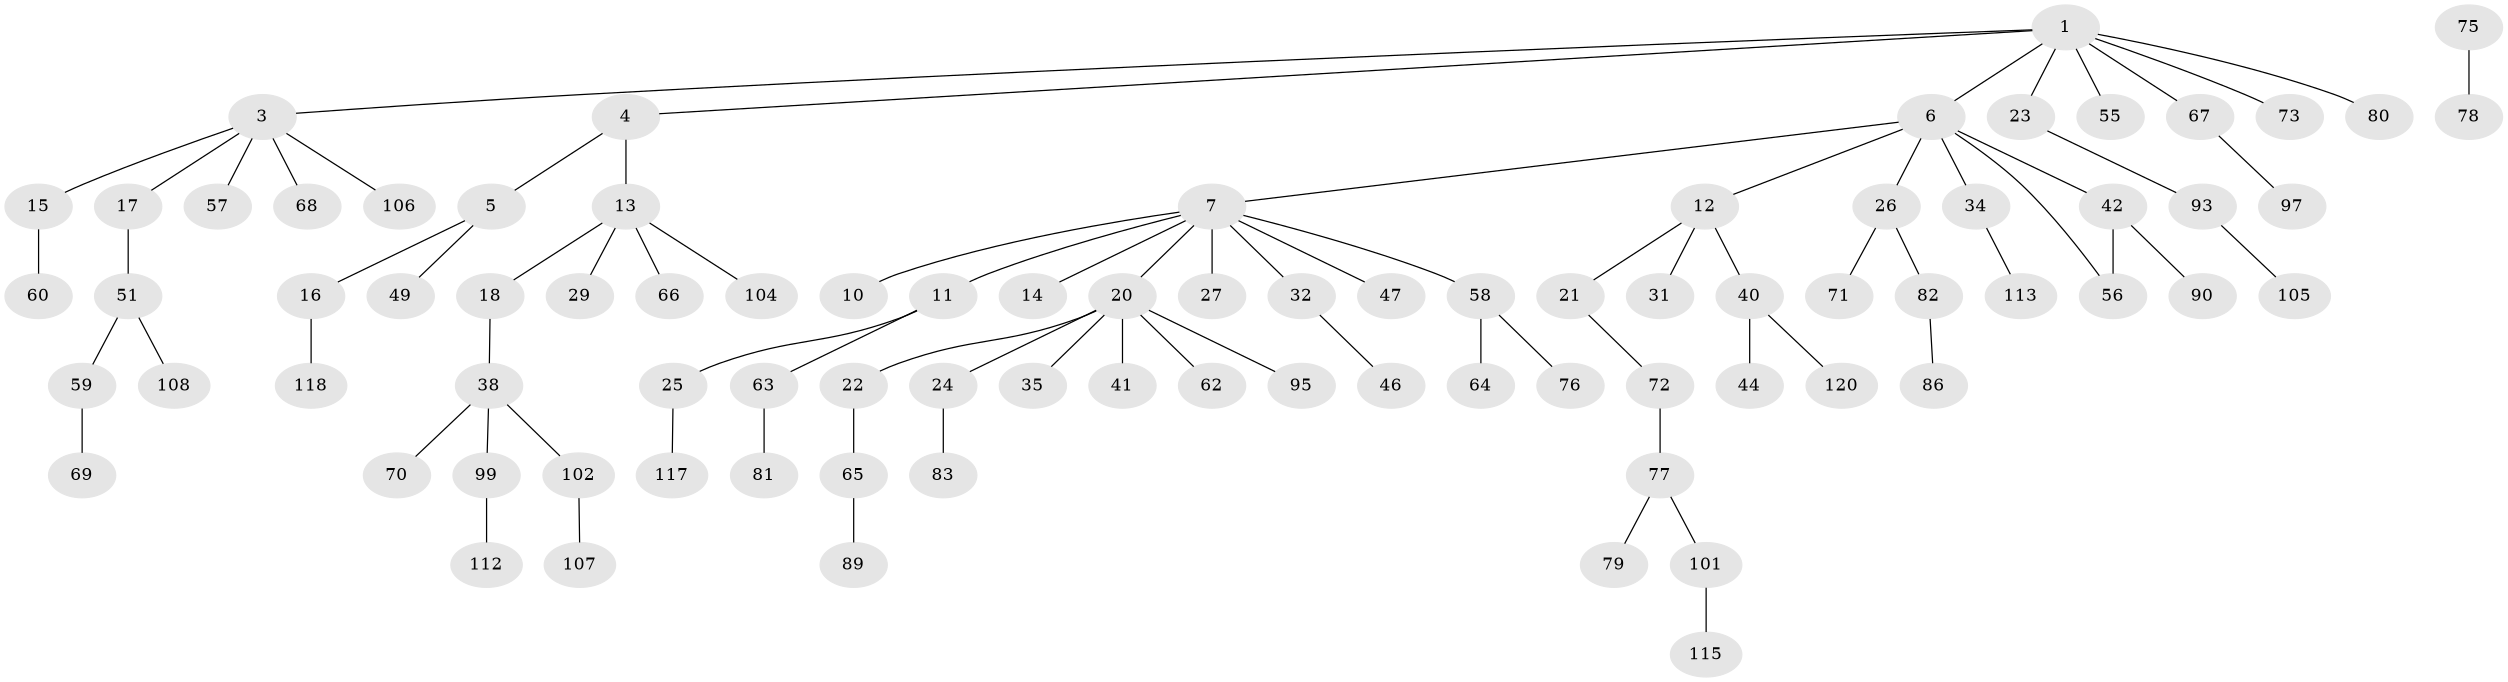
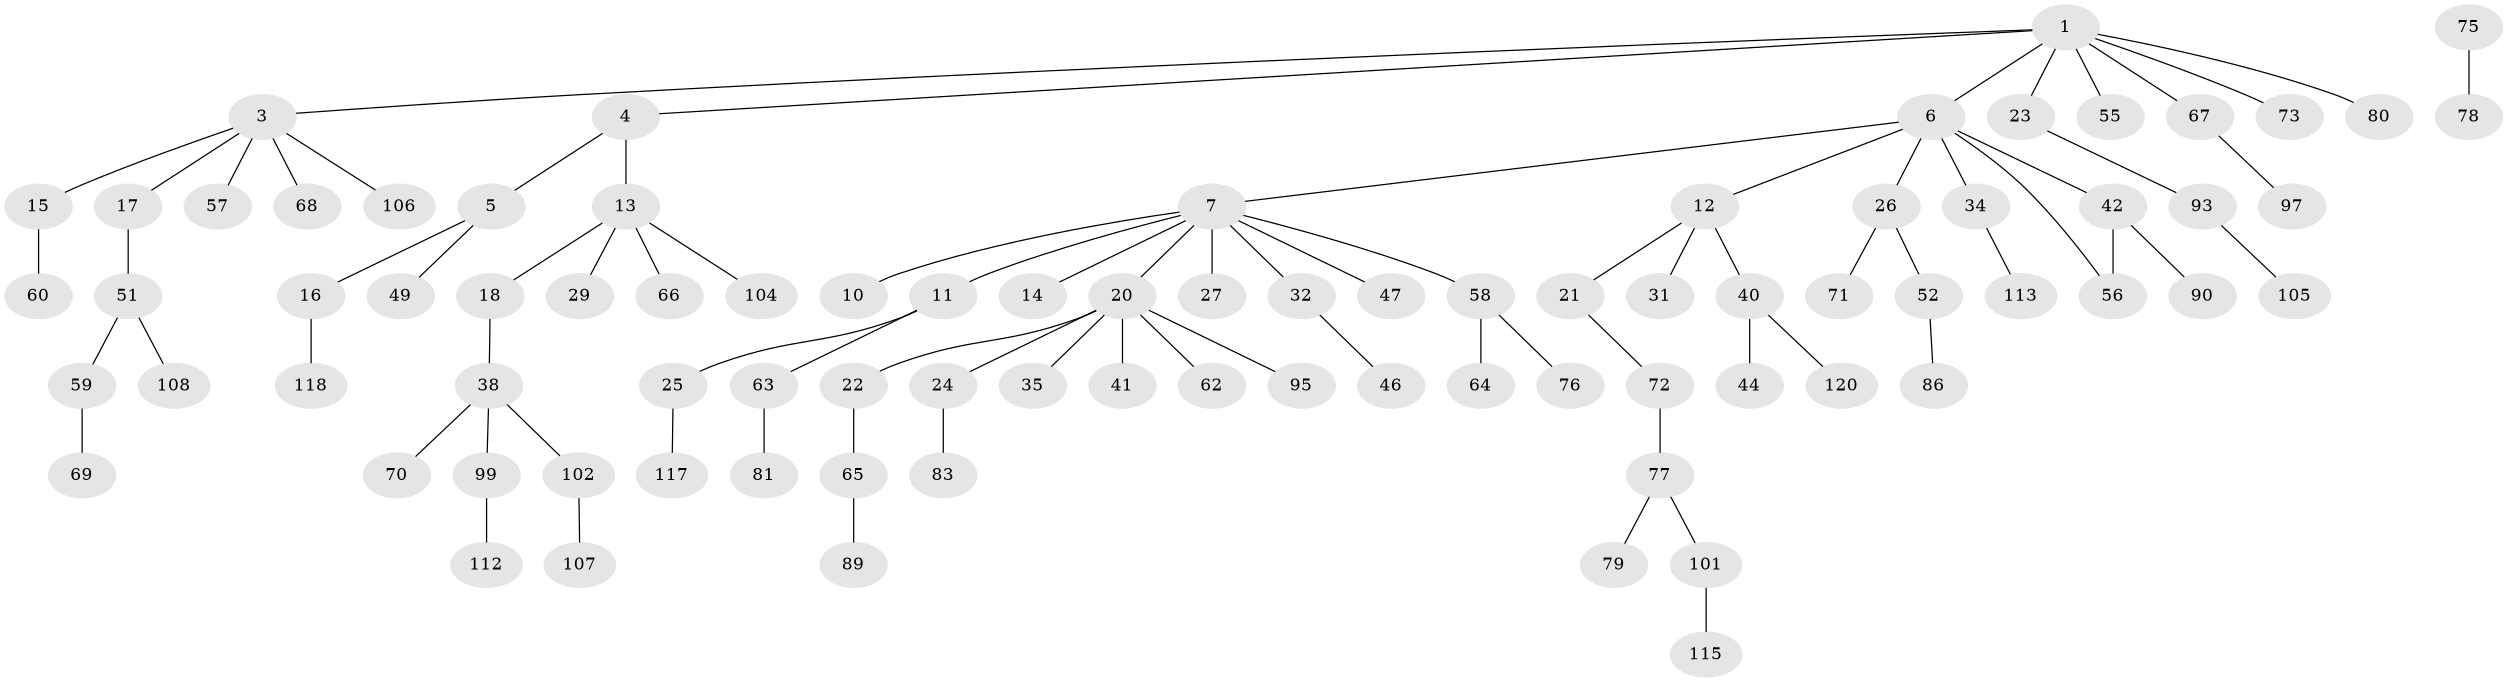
node "82": label "82" -> "52"
